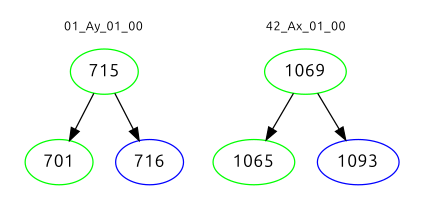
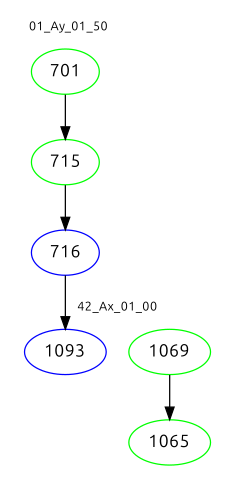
cluster "01_Ay_01_00": label "01_Ay_01_00" -> "01_Ay_01_50"
edge "715" -> "701": reversed
edge "1069" -> "1093": now "716" -> "1093"
